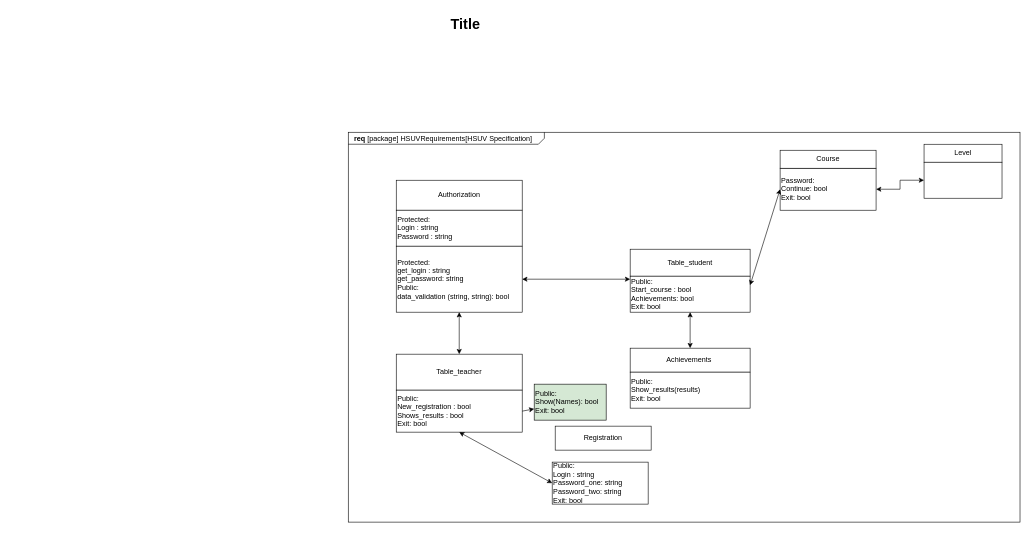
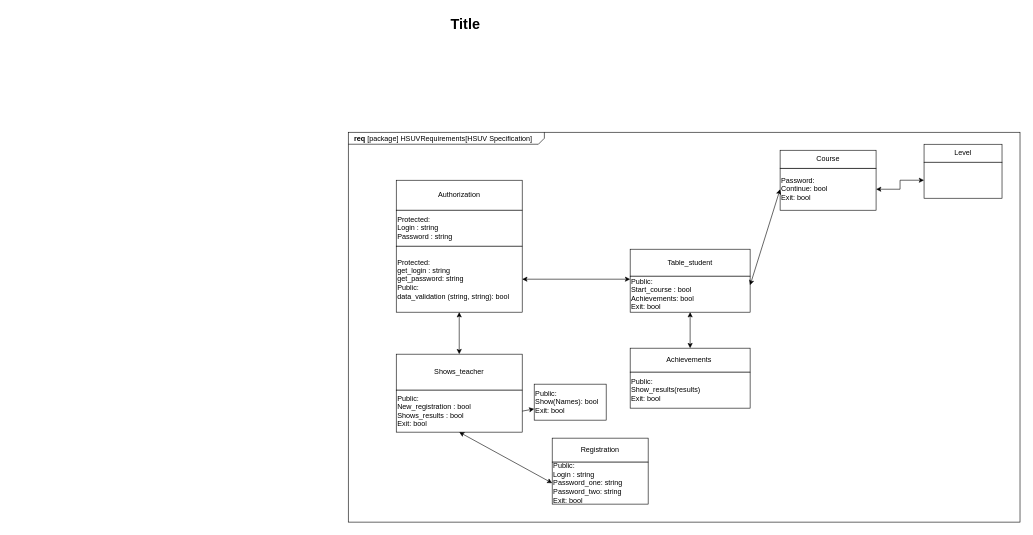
node "Table_teacher": label "Table_teacher" -> "Shows_teacher"
node "Public: Show(Names): bool Exit: bool": fillcolor #d5e8d4 -> #ffffff
node "Registration": moved (603, 438) -> (600, 450)
